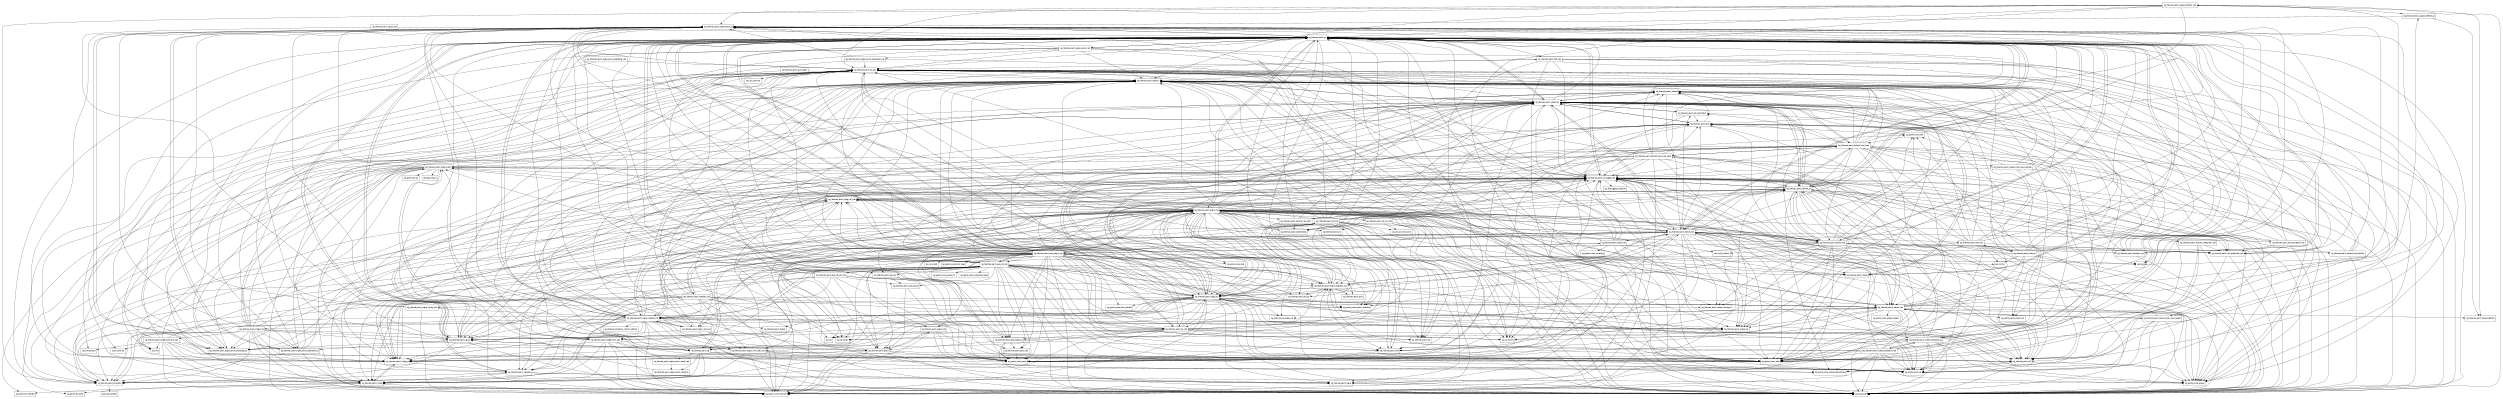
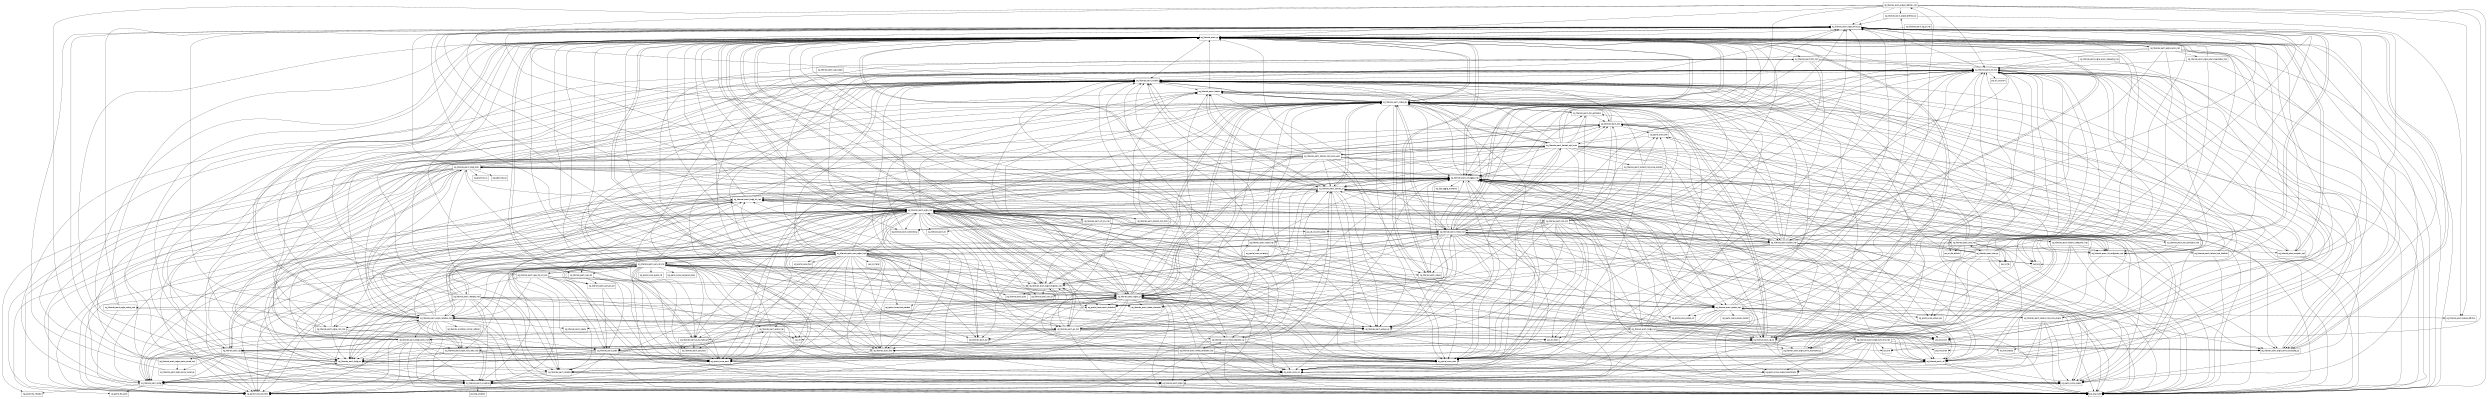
node "org_apache_lucene_facet_range": removed
